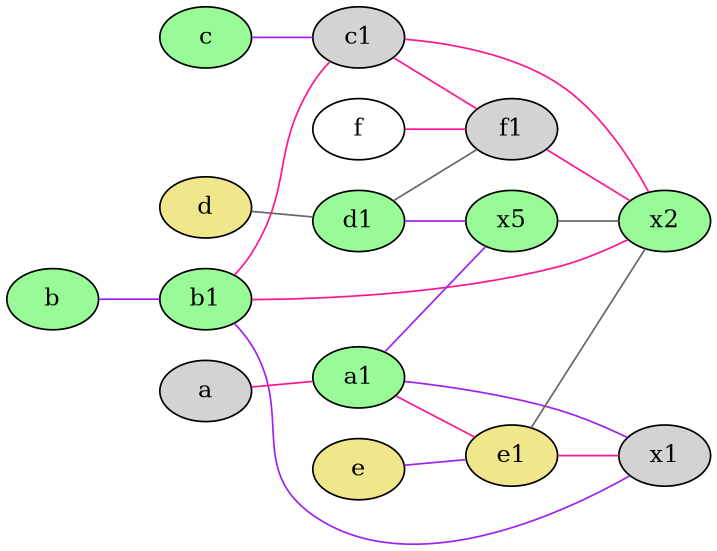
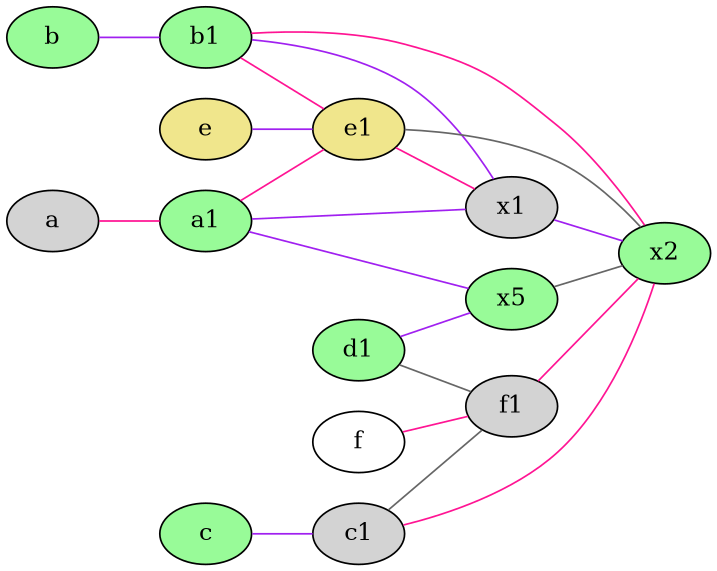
edge "c1" -- "f1": color deeppink -> gray40
edge "c1" -- "b1": now "e1" -- "b1"
node "d": removed
edge "x1" -- "x2": added
